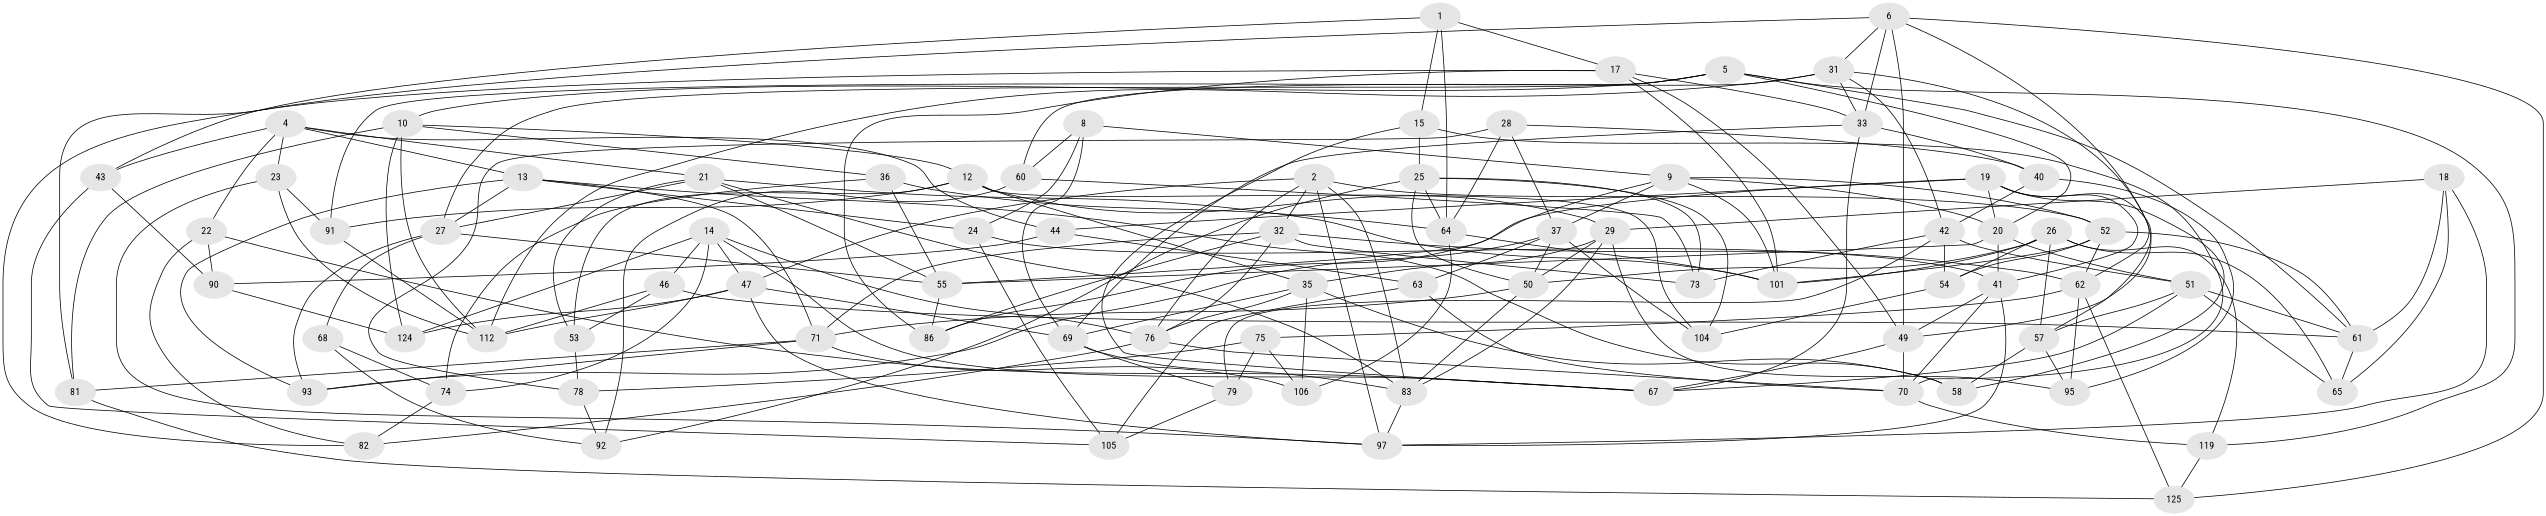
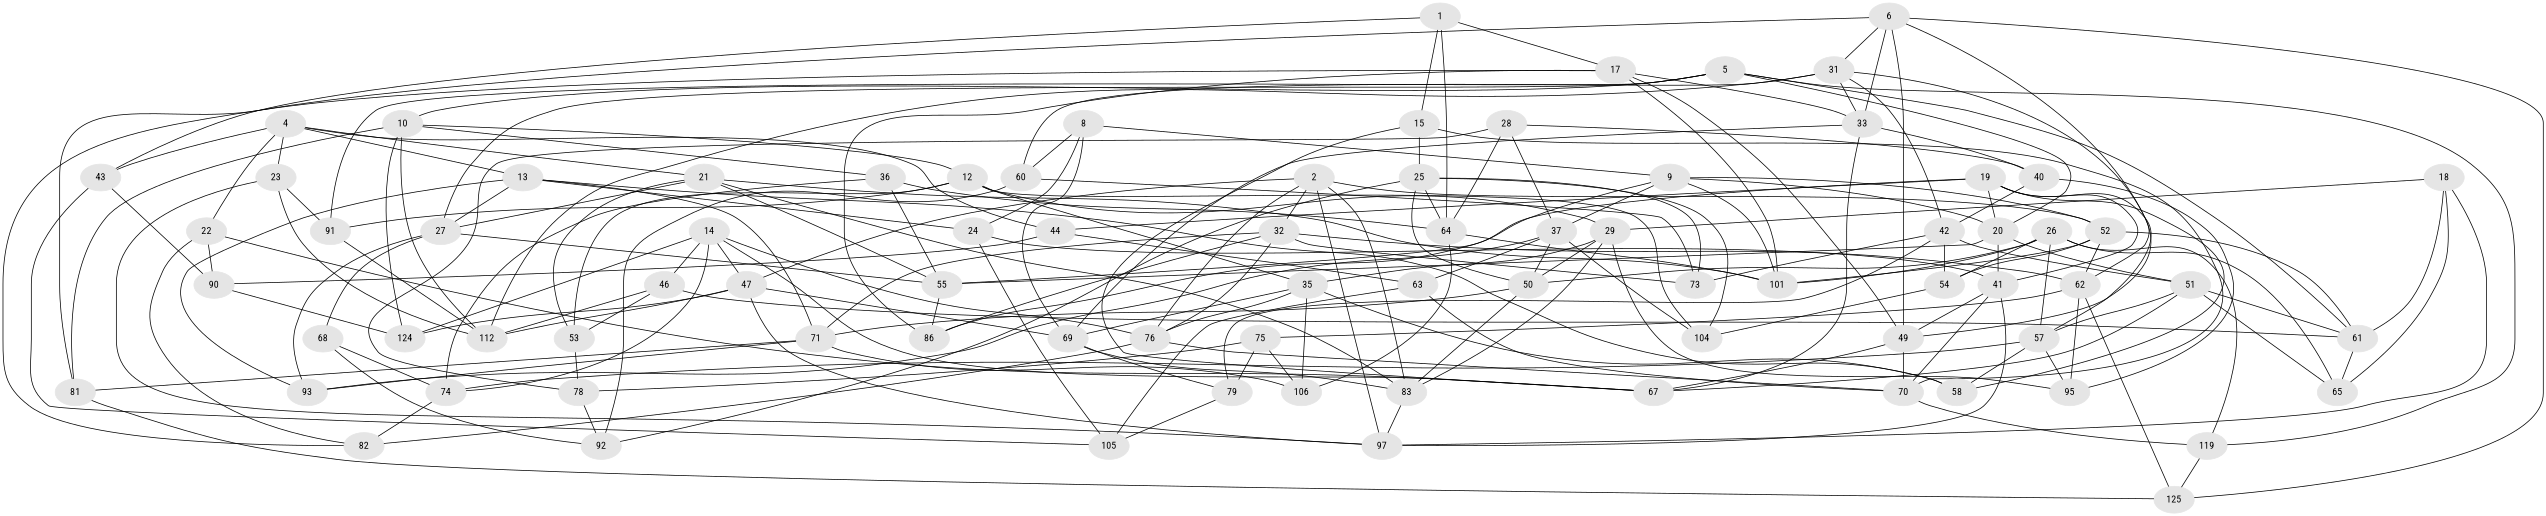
edge "57" -- "74": added
